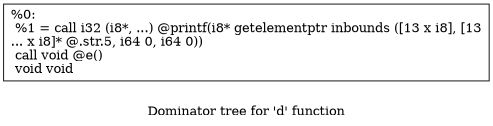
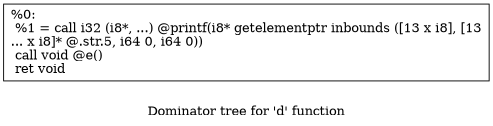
node "%0:": text "void void" -> "ret void"
